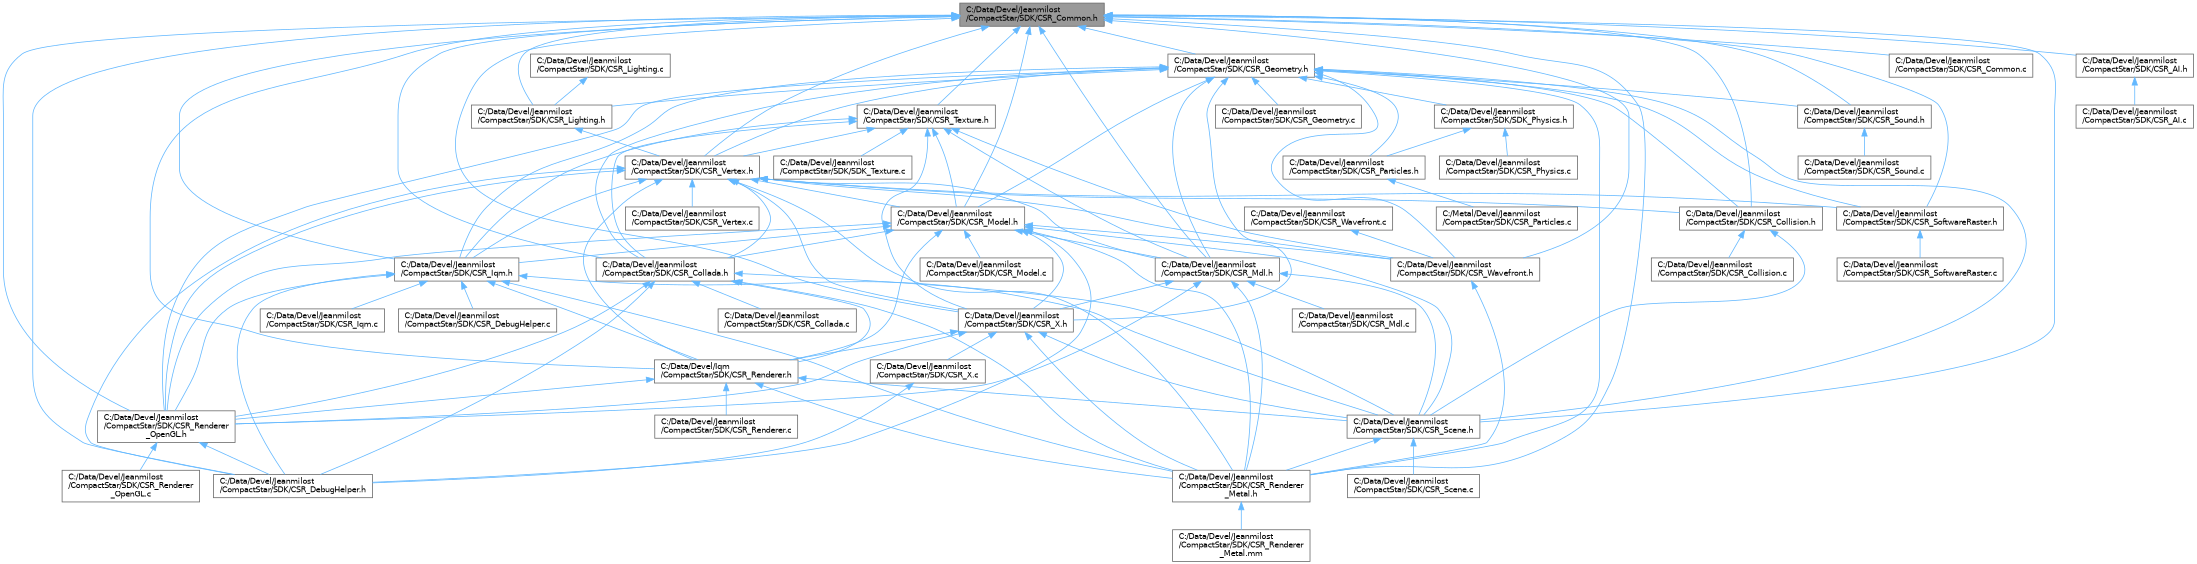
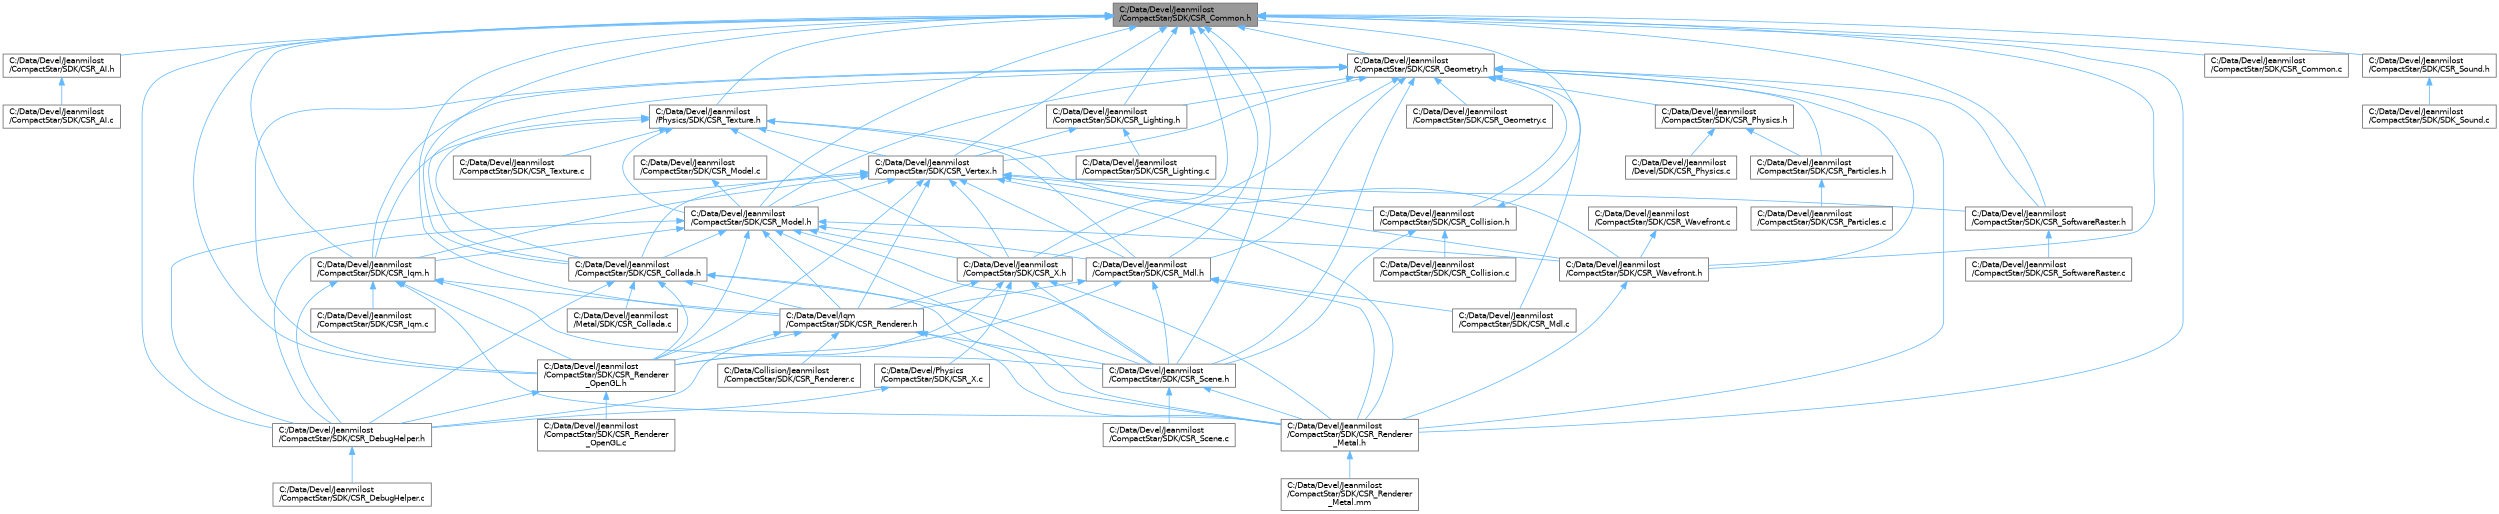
edge "C:/Data/Devel/Jeanmilost /CompactStar/SDK/CSR_Collision.h" -> "C:/Data/Devel/Jeanmilost /CompactStar/SDK/CSR_Common.h": reversed
edge "C:/Data/Devel/Jeanmilost /CompactStar/SDK/CSR_Sound.h" -> "C:/Data/Devel/Jeanmilost /CompactStar/SDK/CSR_Geometry.h": now "C:/Data/Devel/Jeanmilost /CompactStar/SDK/CSR_Mdl.c" -> "C:/Data/Devel/Jeanmilost /CompactStar/SDK/CSR_Geometry.h"
edge "C:/Data/Devel/Jeanmilost /CompactStar/SDK/CSR_Lighting.h" -> "C:/Data/Devel/Jeanmilost /CompactStar/SDK/CSR_Lighting.c": reversed
node "C:/Data/Devel/Jeanmilost /CompactStar/SDK/CSR_Texture.h": label "C:/Data/Devel/Jeanmilost /CompactStar/SDK/CSR_Texture.h" -> "C:/Data/Devel/Jeanmilost /Physics/SDK/CSR_Texture.h"
node "C:/Data/Devel/Jeanmilost /CompactStar/SDK/SDK_Physics.h": label "C:/Data/Devel/Jeanmilost /CompactStar/SDK/SDK_Physics.h" -> "C:/Data/Devel/Jeanmilost /CompactStar/SDK/CSR_Physics.h"
node "C:/Data/Devel/Jeanmilost /CompactStar/SDK/SDK_Texture.c": label "C:/Data/Devel/Jeanmilost /CompactStar/SDK/SDK_Texture.c" -> "C:/Data/Devel/Jeanmilost /CompactStar/SDK/CSR_Texture.c"
node "C:/Data/Devel/Jeanmilost /CompactStar/SDK/CSR_Physics.c": label "C:/Data/Devel/Jeanmilost /CompactStar/SDK/CSR_Physics.c" -> "C:/Data/Devel/Jeanmilost /Devel/SDK/CSR_Physics.c"
node "C:/Data/Devel/Jeanmilost /CompactStar/SDK/CSR_Sound.c": label "C:/Data/Devel/Jeanmilost /CompactStar/SDK/CSR_Sound.c" -> "C:/Data/Devel/Jeanmilost /CompactStar/SDK/SDK_Sound.c"
node "C:/Data/Devel/Jeanmilost /CompactStar/SDK/CSR_Vertex.c": removed
node "C:/Metal/Devel/Jeanmilost /CompactStar/SDK/CSR_Particles.c": label "C:/Metal/Devel/Jeanmilost /CompactStar/SDK/CSR_Particles.c" -> "C:/Data/Devel/Jeanmilost /CompactStar/SDK/CSR_Particles.c"
edge "C:/Data/Devel/Jeanmilost /CompactStar/SDK/CSR_Model.c" -> "C:/Data/Devel/Jeanmilost /CompactStar/SDK/CSR_Model.h": reversed
edge "C:/Data/Devel/Jeanmilost /CompactStar/SDK/CSR_X.h" -> "C:/Data/Devel/Jeanmilost /CompactStar/SDK/CSR_Mdl.h": now "C:/Data/Devel/Iqm /CompactStar/SDK/CSR_Renderer.h" -> "C:/Data/Devel/Jeanmilost /CompactStar/SDK/CSR_Mdl.h"
edge "C:/Data/Devel/Jeanmilost /CompactStar/SDK/CSR_DebugHelper.c" -> "C:/Data/Devel/Jeanmilost /CompactStar/SDK/CSR_Iqm.h": now "C:/Data/Devel/Jeanmilost /CompactStar/SDK/CSR_DebugHelper.c" -> "C:/Data/Devel/Jeanmilost /CompactStar/SDK/CSR_DebugHelper.h"
node "C:/Data/Devel/Jeanmilost /CompactStar/SDK/CSR_Collada.c": label "C:/Data/Devel/Jeanmilost /CompactStar/SDK/CSR_Collada.c" -> "C:/Data/Devel/Jeanmilost /Metal/SDK/CSR_Collada.c"
node "C:/Data/Devel/Jeanmilost /CompactStar/SDK/CSR_X.c": label "C:/Data/Devel/Jeanmilost /CompactStar/SDK/CSR_X.c" -> "C:/Data/Devel/Physics /CompactStar/SDK/CSR_X.c"
edge "C:/Data/Devel/Jeanmilost /CompactStar/SDK/CSR_DebugHelper.h" -> "C:/Data/Devel/Iqm /CompactStar/SDK/CSR_Renderer.h": added
node "C:/Data/Devel/Jeanmilost /CompactStar/SDK/CSR_Renderer.c": label "C:/Data/Devel/Jeanmilost /CompactStar/SDK/CSR_Renderer.c" -> "C:/Data/Collision/Jeanmilost /CompactStar/SDK/CSR_Renderer.c"
